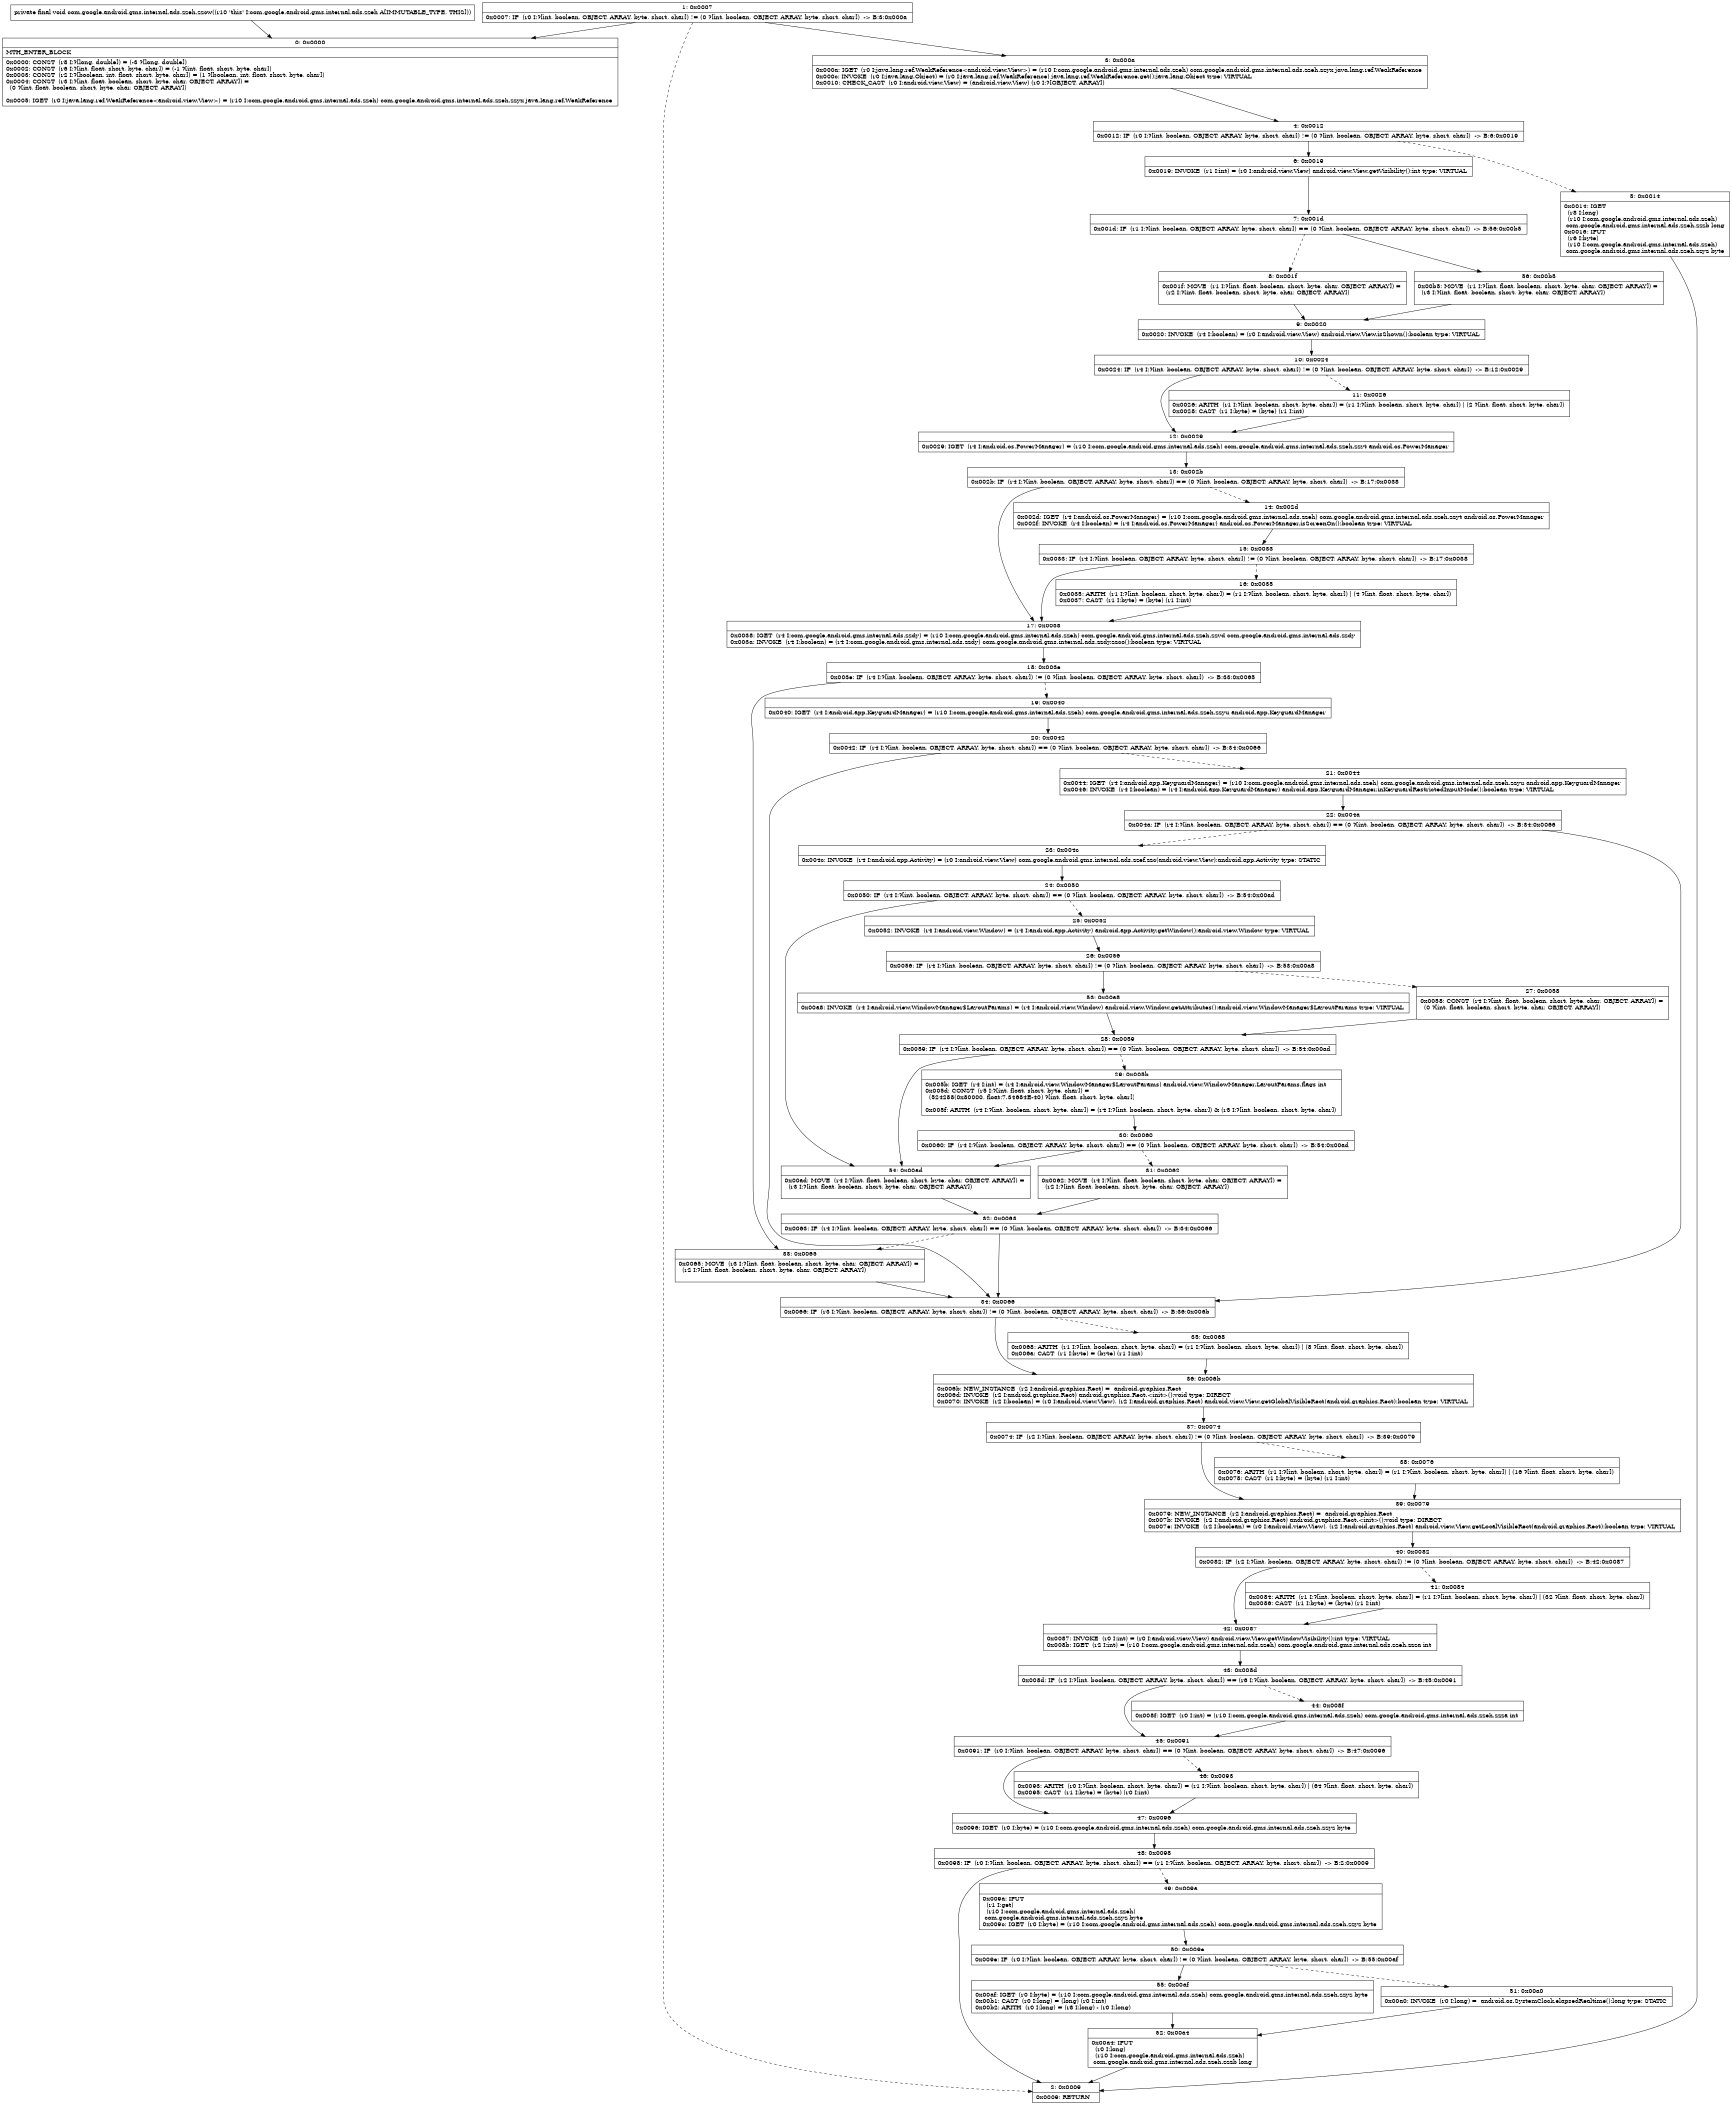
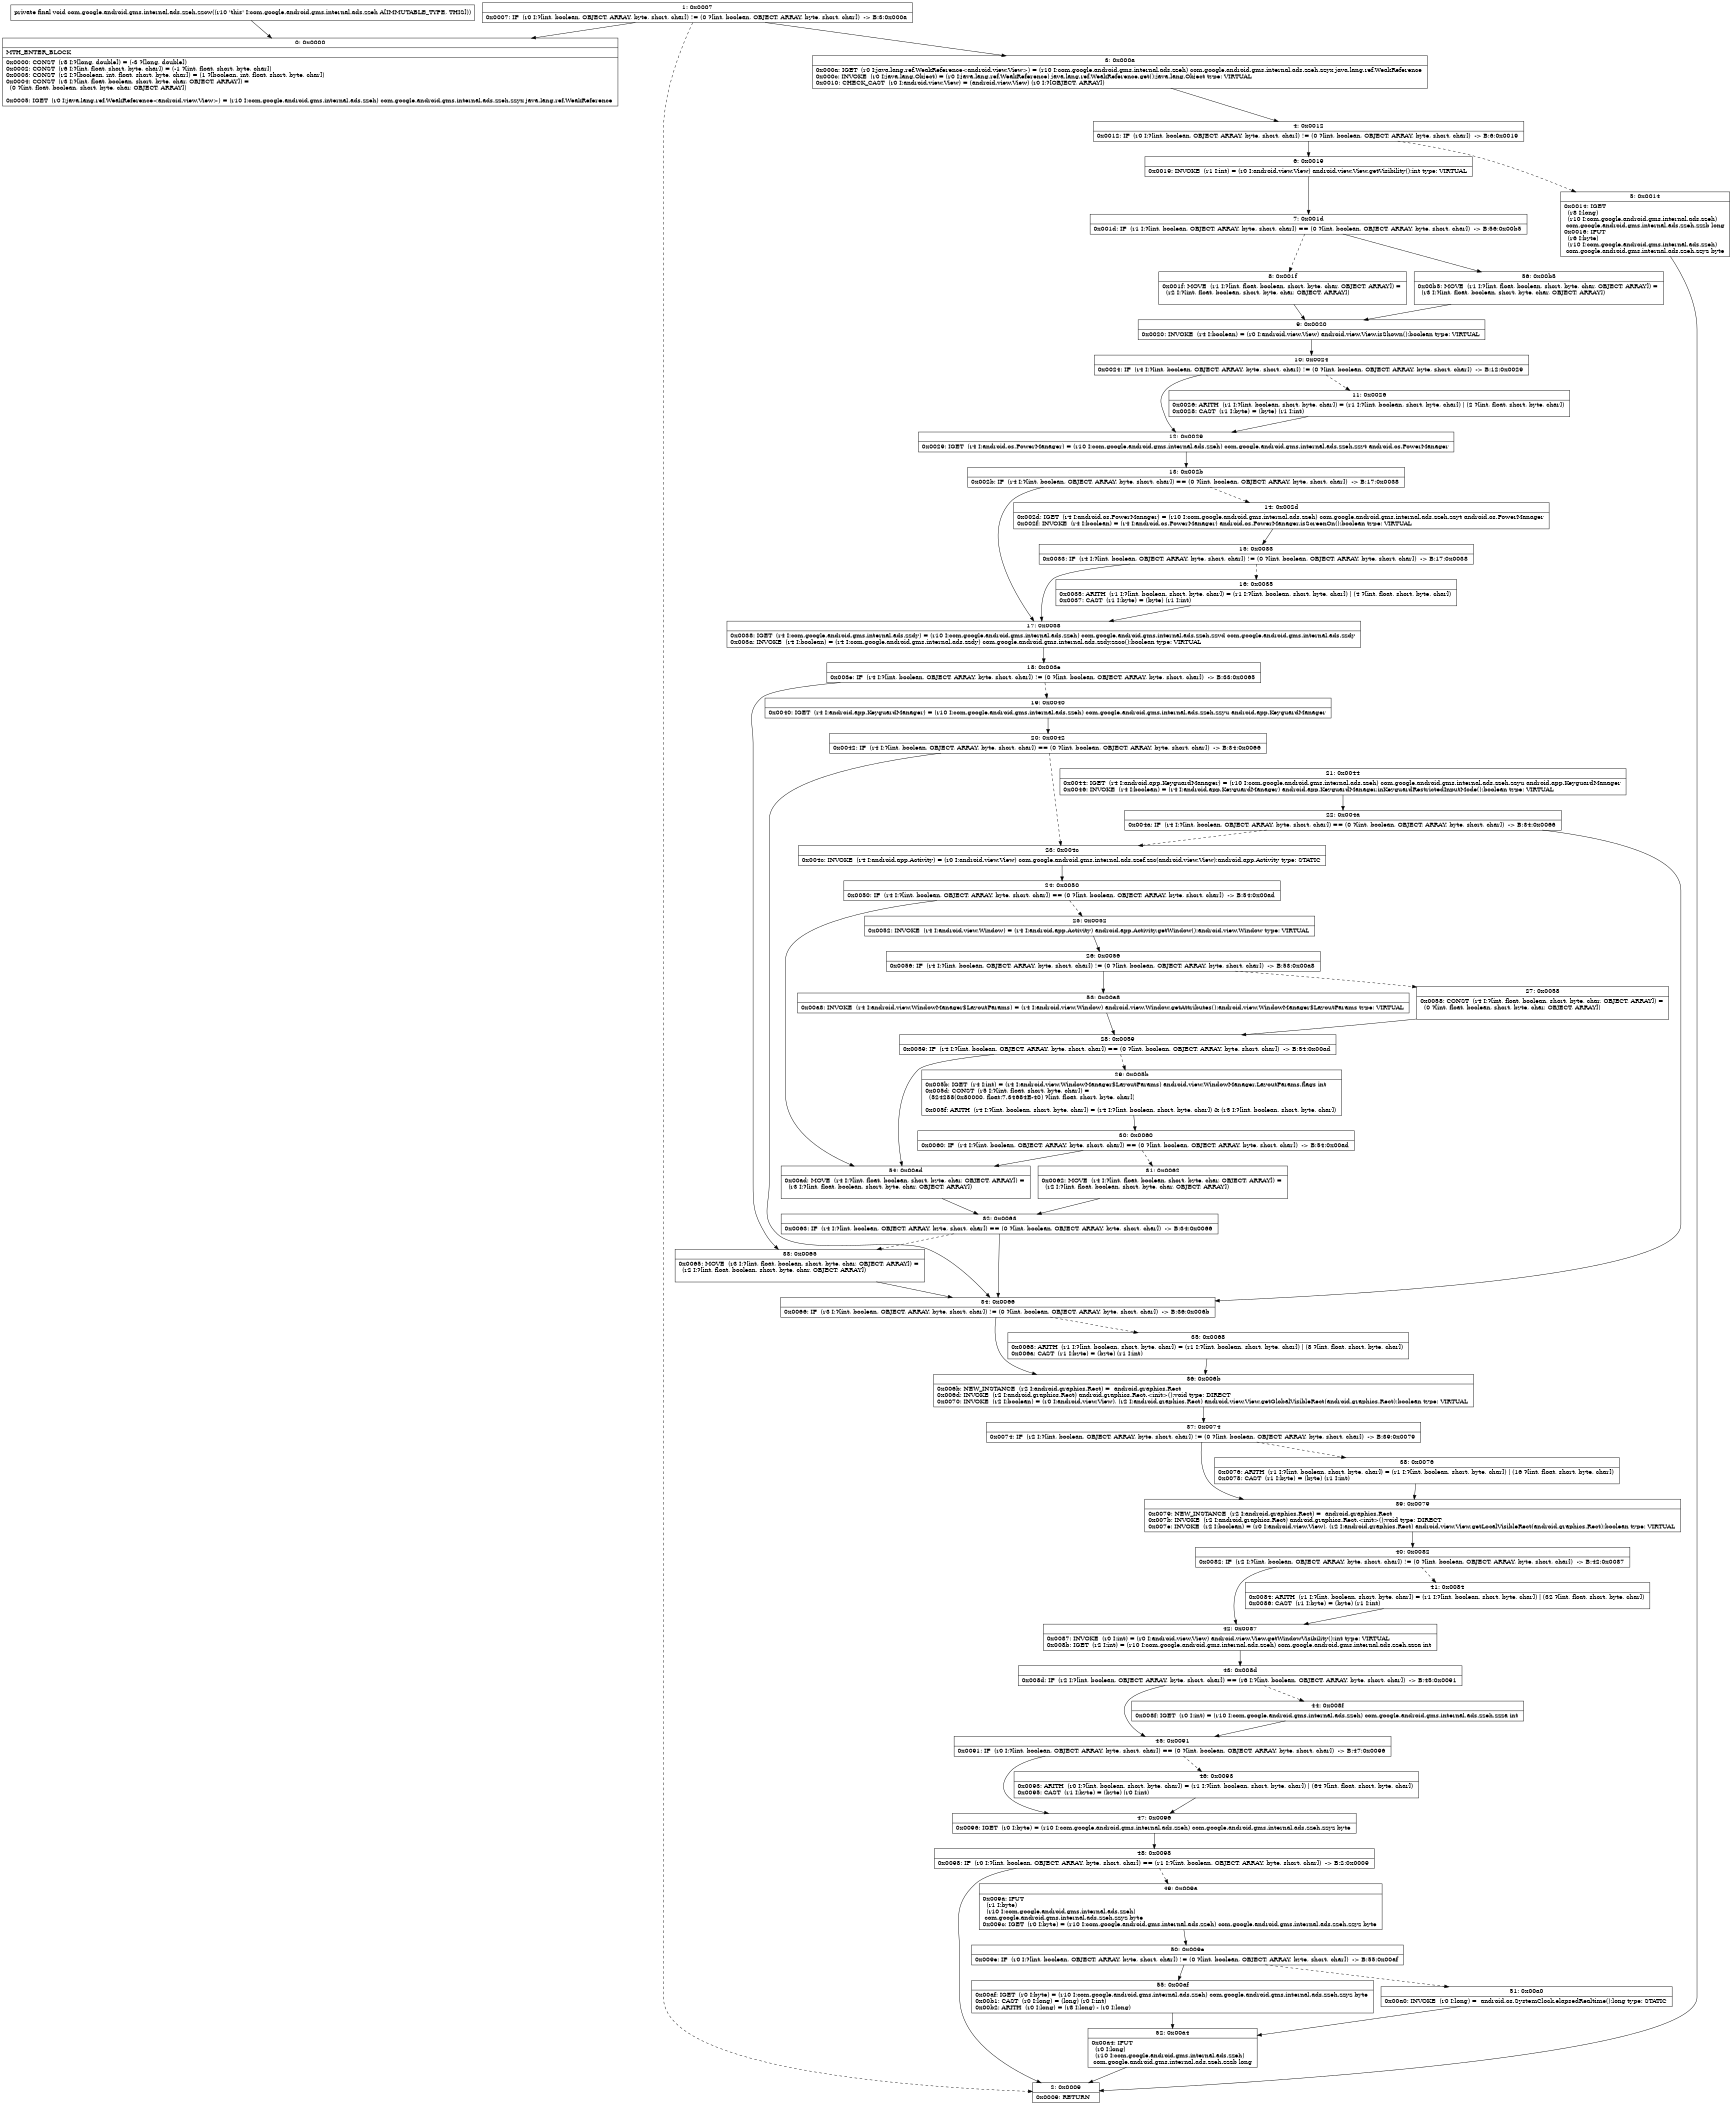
edge "20: 0x0042" -> "21: 0x0044": now "20: 0x0042" -> "23: 0x004c"
node "49: 0x009a": text "(r1 I:get)" -> "(r1 I:byte)"
